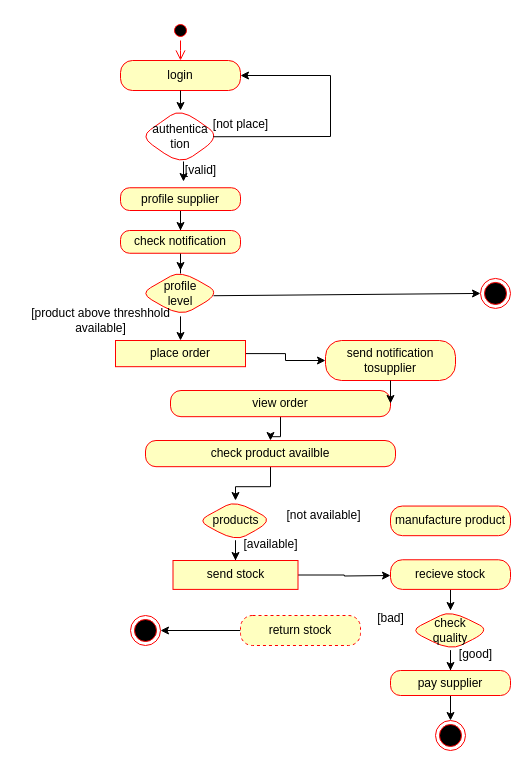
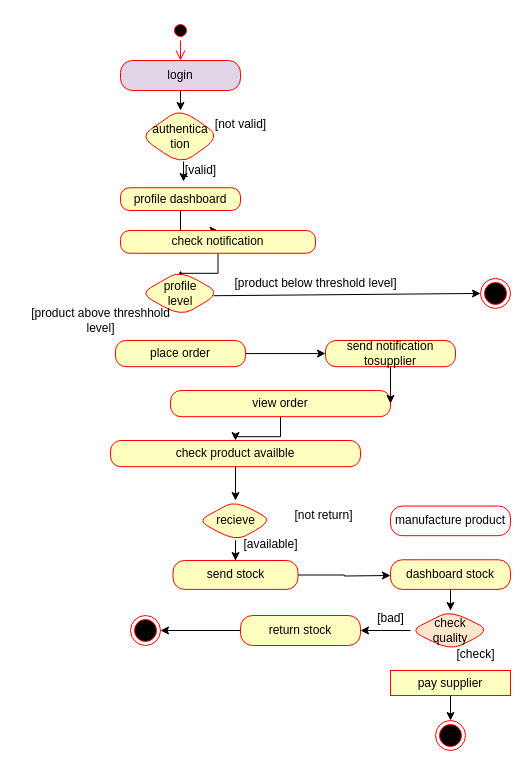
node "login": fillcolor #ffffc0 -> #e1d5e7
edge "authentica tion" -> "login": removed
node "[not place]": label "[not place]" -> "[not valid]"
node "authentica tion": fillcolor #ffffff -> #ffffc0
node "profile supplier": label "profile supplier" -> "profile dashboard"
node "check notification": size 120x23 -> 195x23
node "[product below threshold level]": added
node "[product above threshhold available]": label "[product above threshhold available]" -> "[product above threshhold level]"
edge "profile level" -> "place order": removed
node "place order": shape rectangle -> rounded rectangle
node "send notification tosupplier": size 130x40 -> 130x26
node "check product availble": moved (271, 454) -> (236, 454)
node "[not available]": label "[not available]" -> "[not return]"
node "products": label "products" -> "recieve"
node "manufacture product": fillcolor #ffffc0 -> #ffffff
node "send stock": shape rectangle -> rounded rectangle
node "recieve stock": label "recieve stock" -> "dashboard stock"
node "return stock": style dashed -> solid
edge "check quality" -> "return stock": added
node "check quality": fillcolor #ffffc0 -> #ffe6cc
node "[good]": label "[good]" -> "[check]"
edge "check quality" -> "pay supplier": removed
node "pay supplier": shape rounded rectangle -> rectangle
